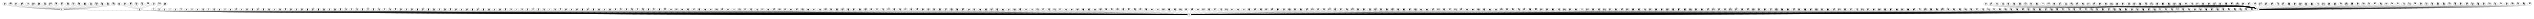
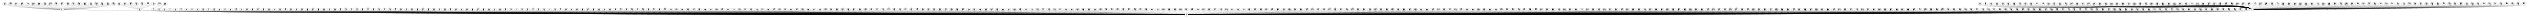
node "463": removed
